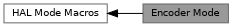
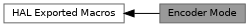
node "HAL Mode Macros": label "HAL Mode Macros" -> "HAL Exported Macros"
